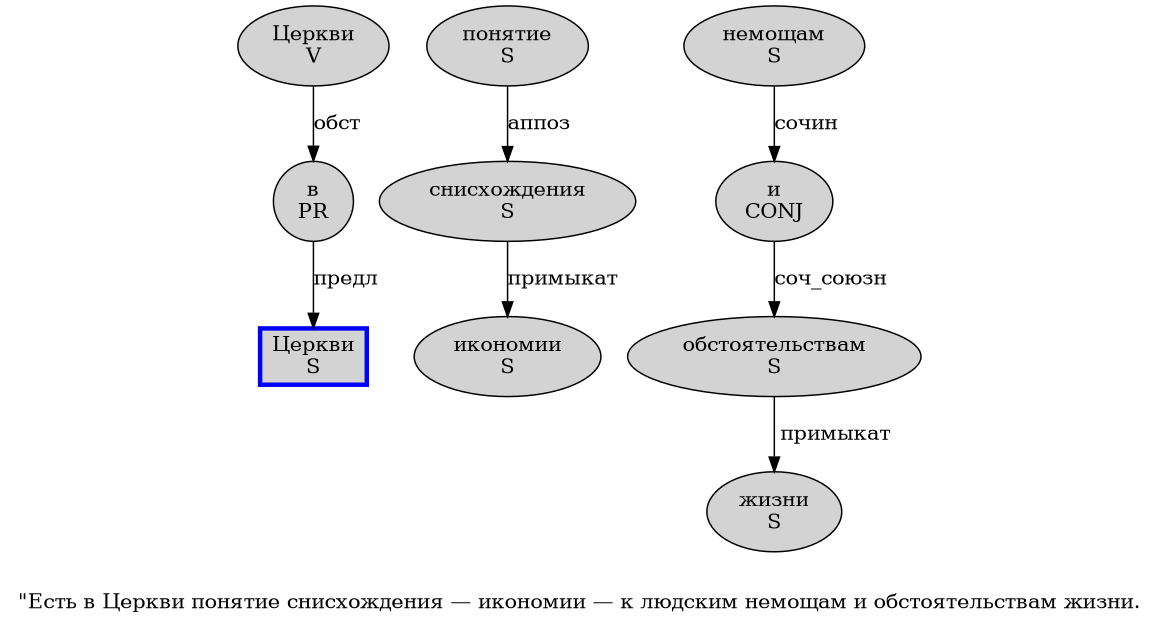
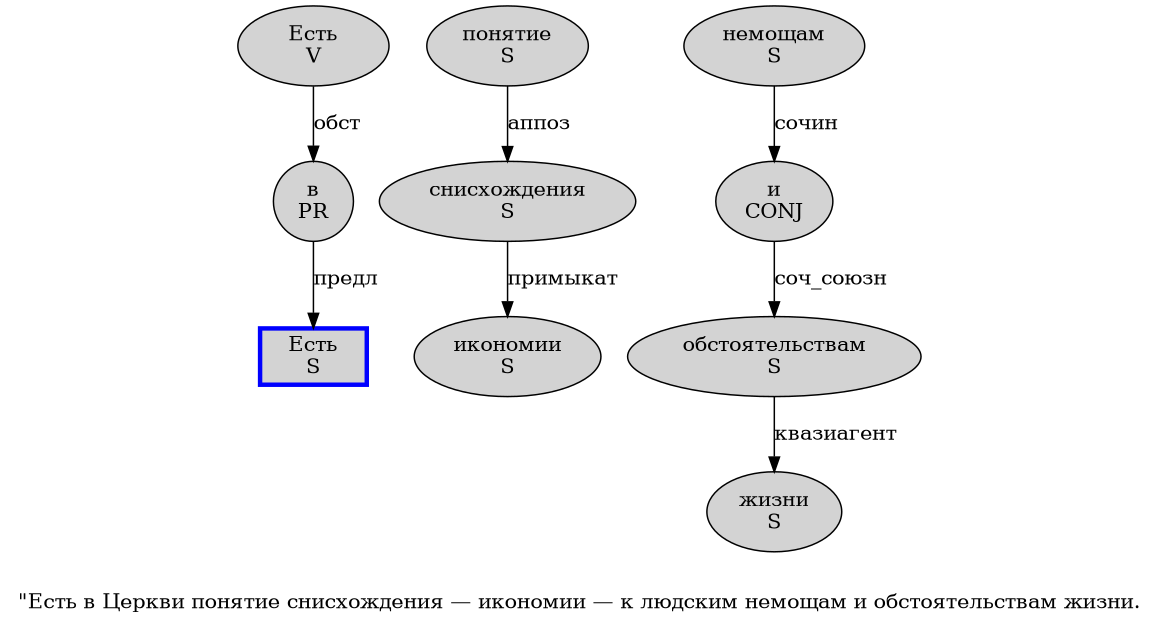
node "Церкви V": label "Церкви V" -> "Есть V"
node "Церкви S": label "Церкви S" -> "Есть S"
edge "обстоятельствам S" -> "жизни S": label "примыкат" -> "квазиагент"
